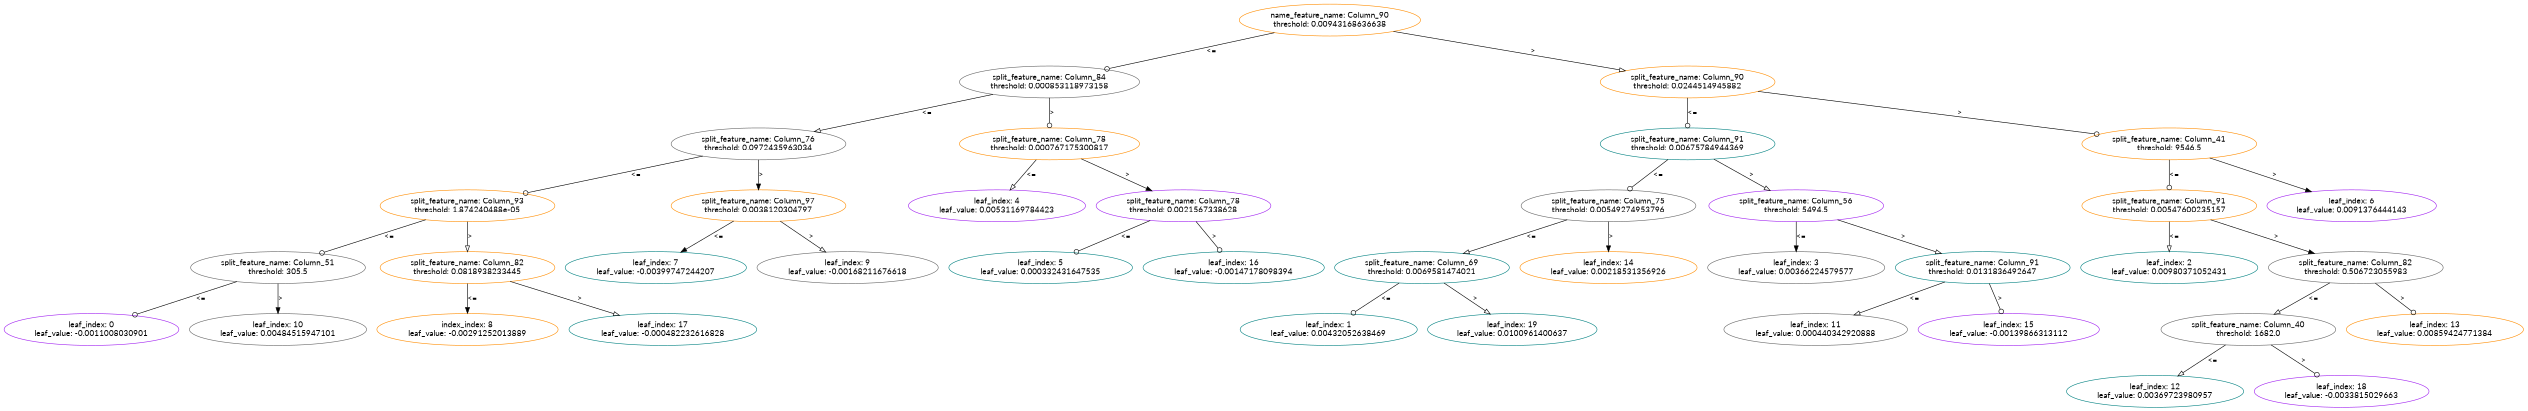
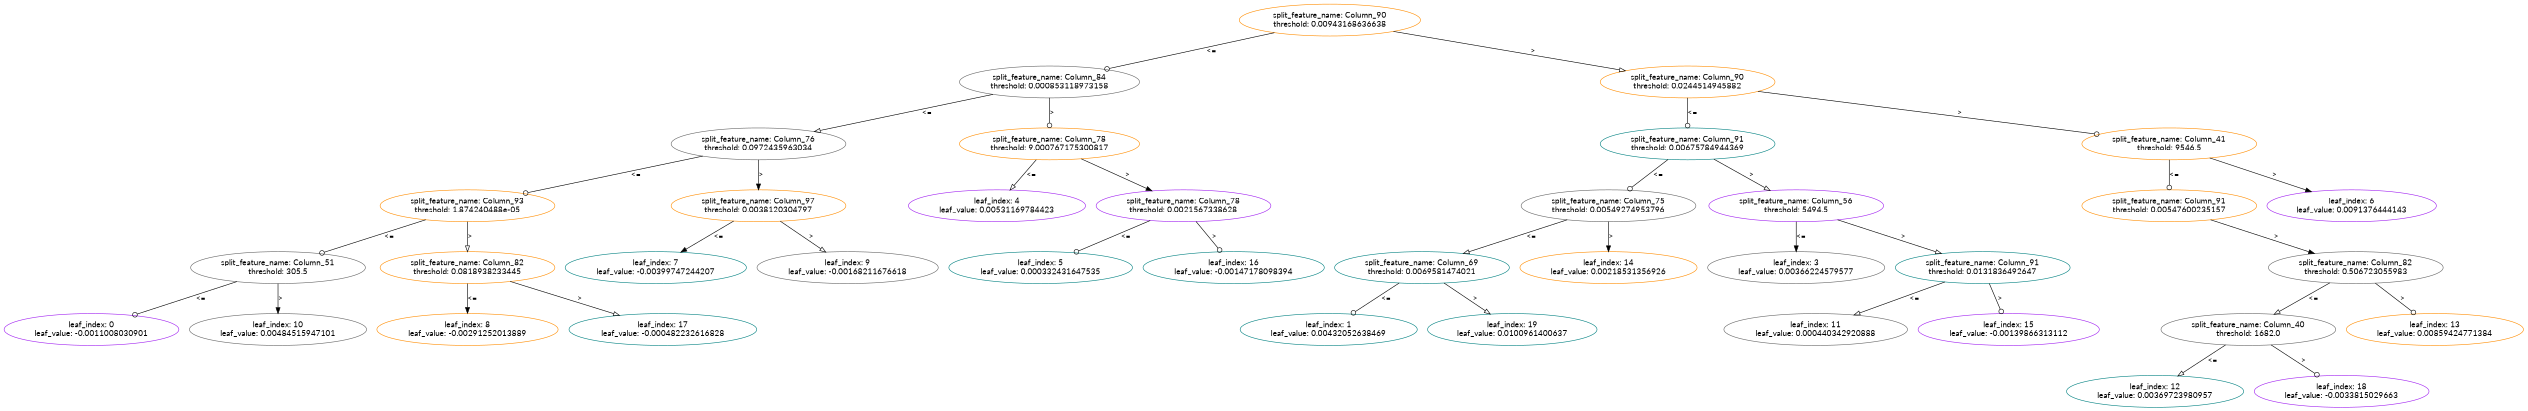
node "name_feature_name: Column_90 threshold: 0.00943168636638": label "name_feature_name: Column_90 threshold: 0.00943168636638" -> "split_feature_name: Column_90 threshold: 0.00943168636638"
node "split_feature_name: Column_78 threshold: 0.000767175300817": label "split_feature_name: Column_78 threshold: 0.000767175300817" -> "split_feature_name: Column_78 threshold: 9.000767175300817"
node "leaf_index: 2 leaf_value: 0.00980371052431": removed
node "index_index: 8 leaf_value: -0.00291252013889": label "index_index: 8 leaf_value: -0.00291252013889" -> "leaf_index: 8 leaf_value: -0.00291252013889"
